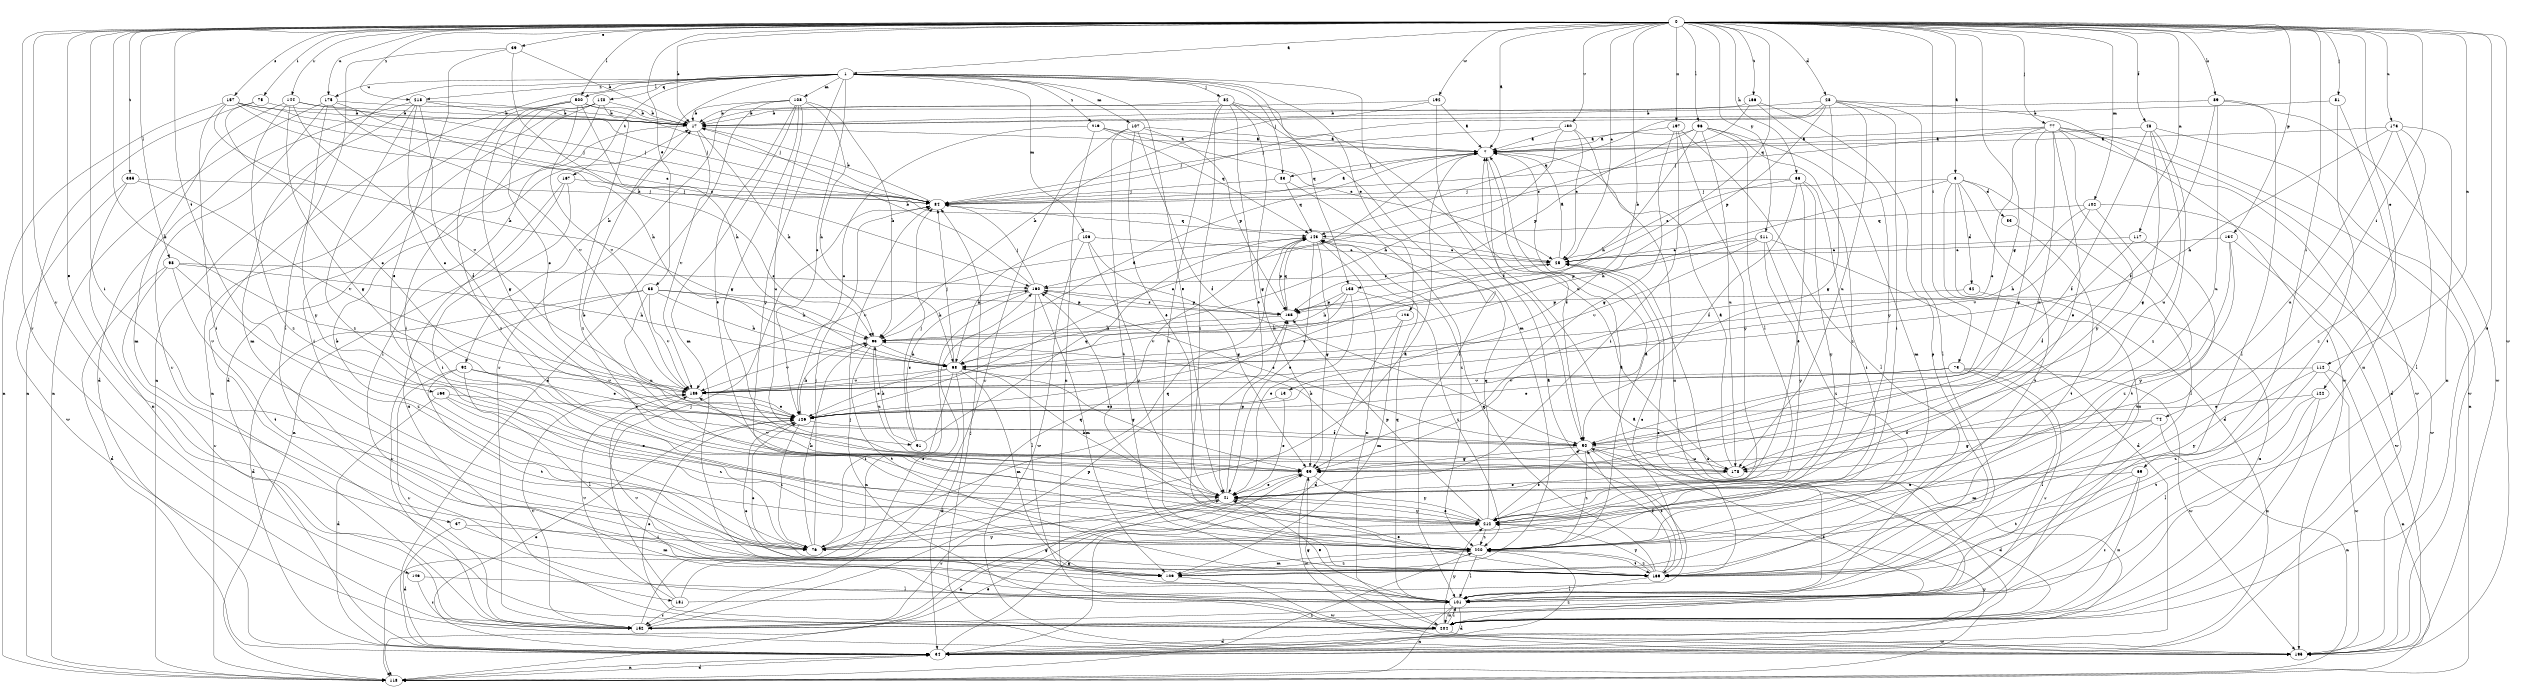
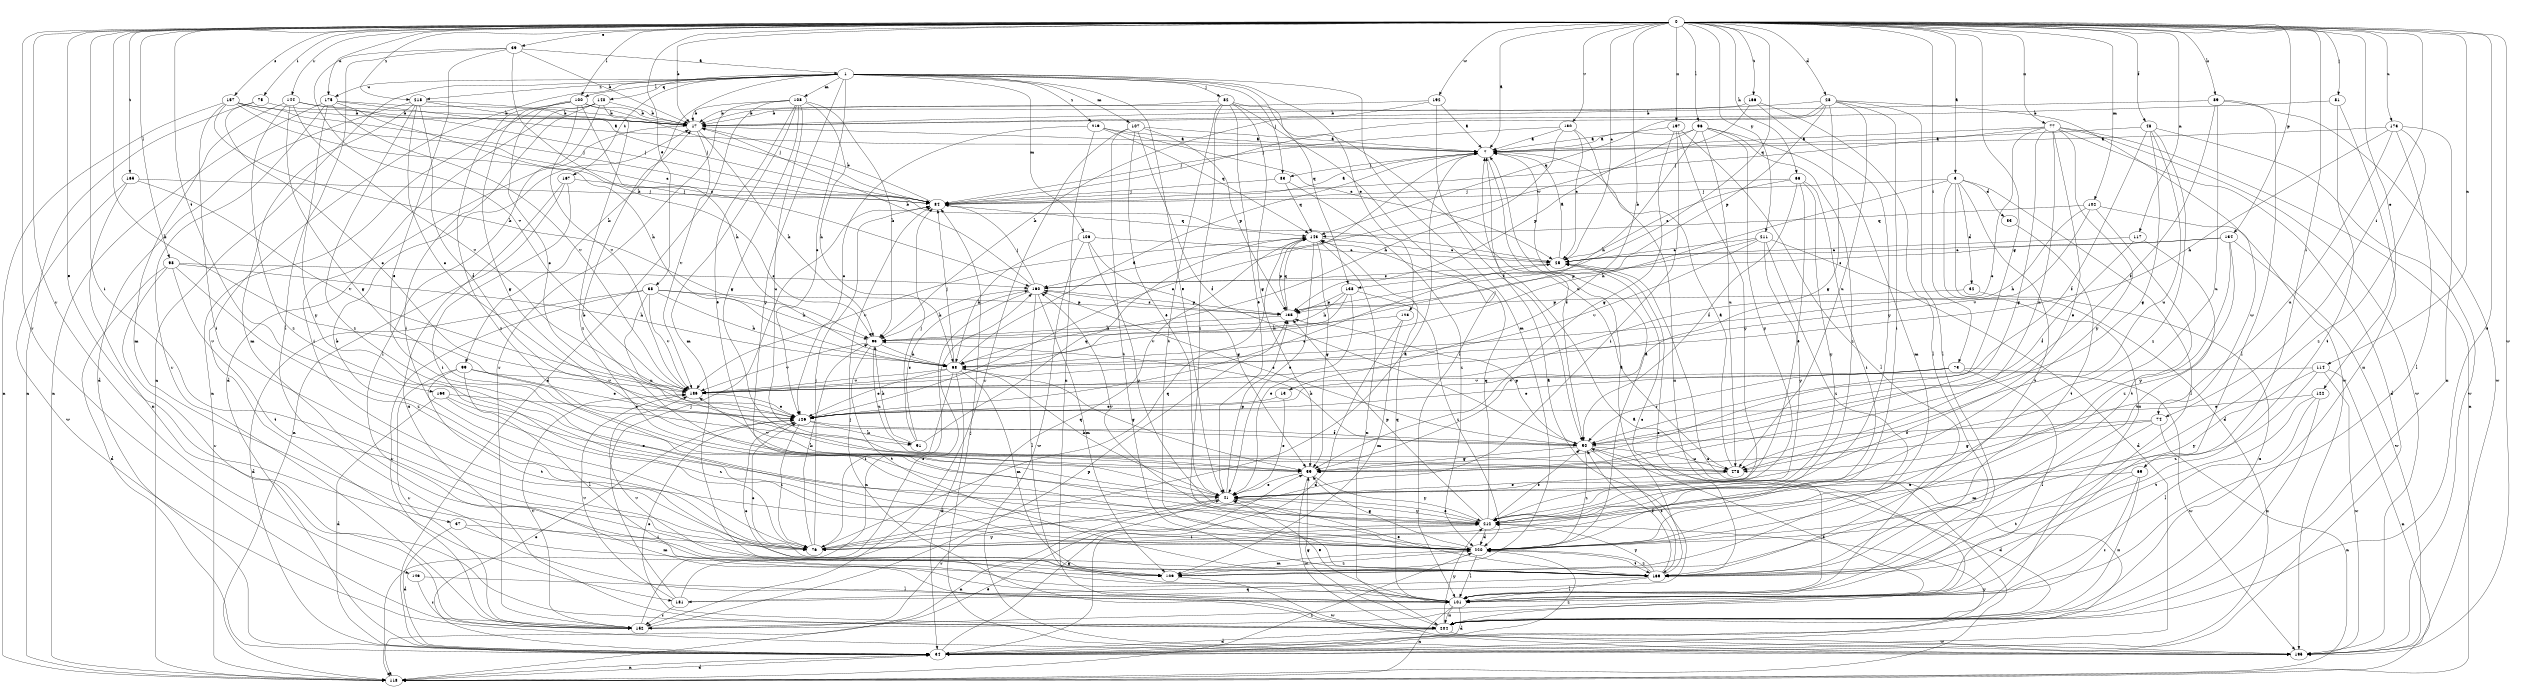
edge "0" -> "1": now "39" -> "1"
edge "0" -> "77": label "j" -> "x"
node "500": label "500" -> "100"
edge "175" -> "7": added, label "a"
edge "39" -> "186": added, label "v"
node "365": label "365" -> "165"
edge "166" -> "160": label "s" -> "w"
edge "134" -> "160": added, label "s"
edge "96" -> "212": label "l" -> "y"
edge "166" -> "101": label "p" -> "l"
edge "50" -> "135": added, label "p"
edge "102" -> "195": now "102" -> "74"
node "92": label "92" -> "99"
edge "126" -> "93": now "126" -> "91"
node "112": label "112" -> "114"
edge "212" -> "160": label "s" -> "v"
edge "169" -> "143": now "169" -> "181"
node "178": label "178" -> "478"
edge "212" -> "76": added, label "i"
edge "212" -> "220": label "z" -> "d"
edge "152" -> "59": now "220" -> "59"
edge "73" -> "152": now "73" -> "50"
edge "204" -> "101": removed, label "l"
